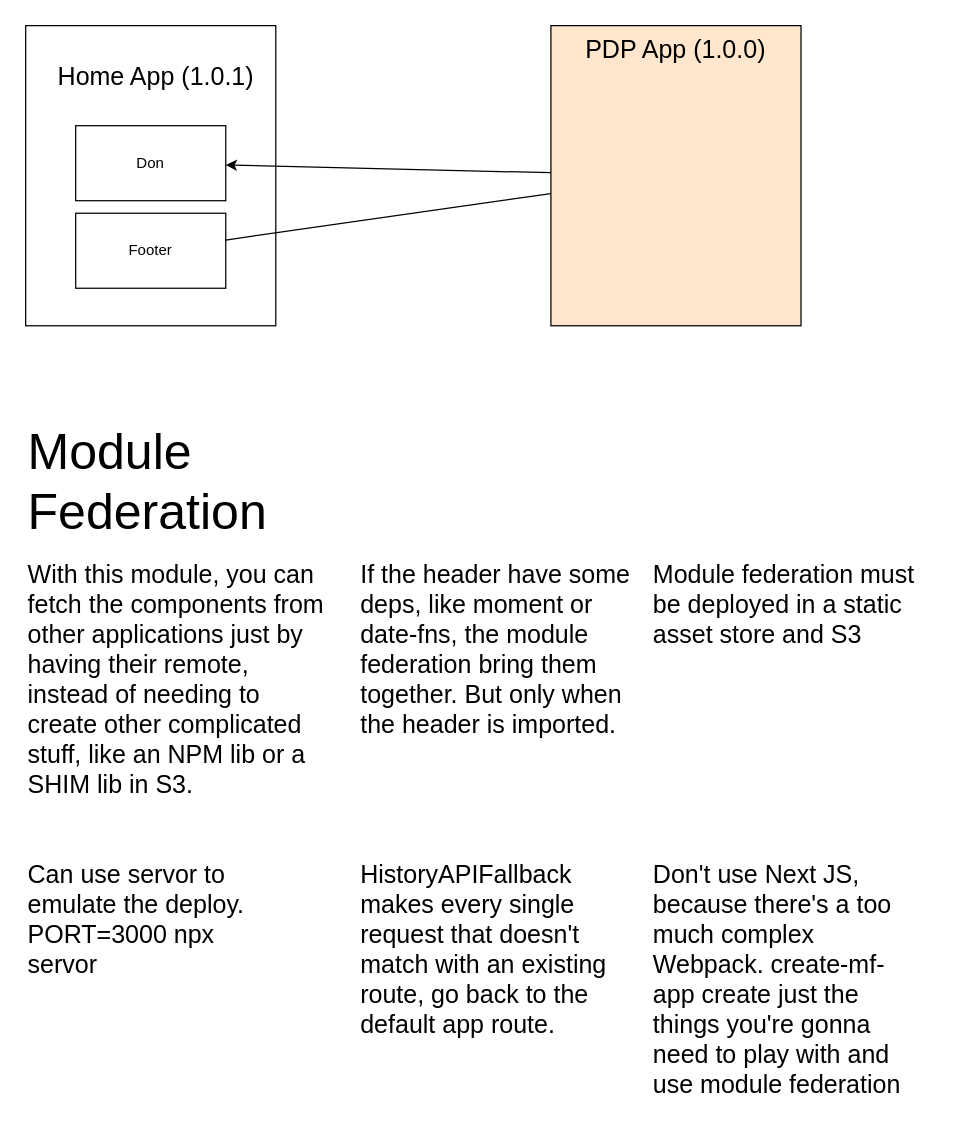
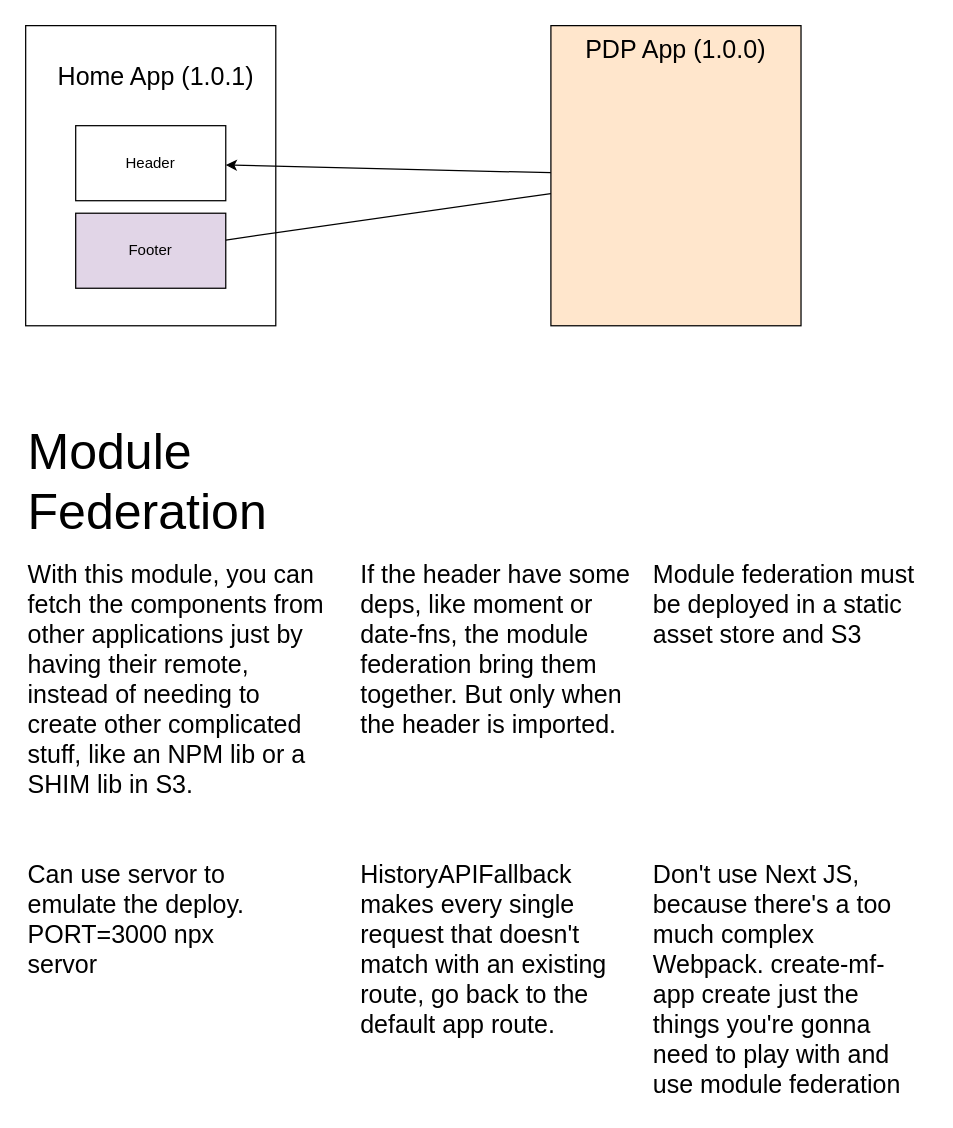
node "Don": label "Don" -> "Header"
node "Footer": fillcolor #ffffff -> #e1d5e7
